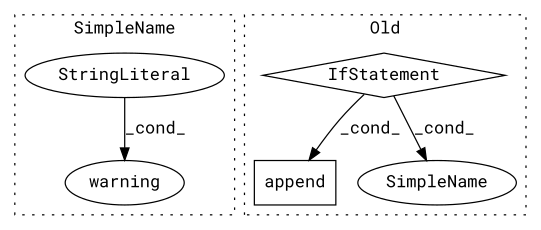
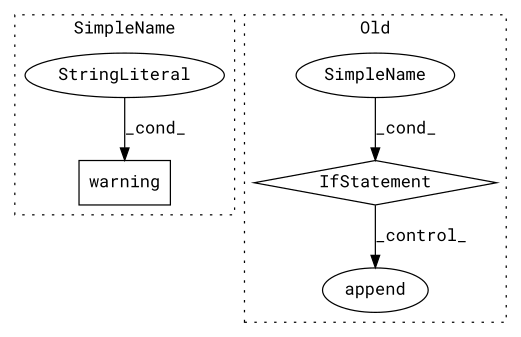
edge "IfStatement" -> "SimpleName": reversed
edge "IfStatement" -> "append": label "_cond_" -> "_control_"
node "warning": shape ellipse -> box
node "append": shape box -> ellipse
